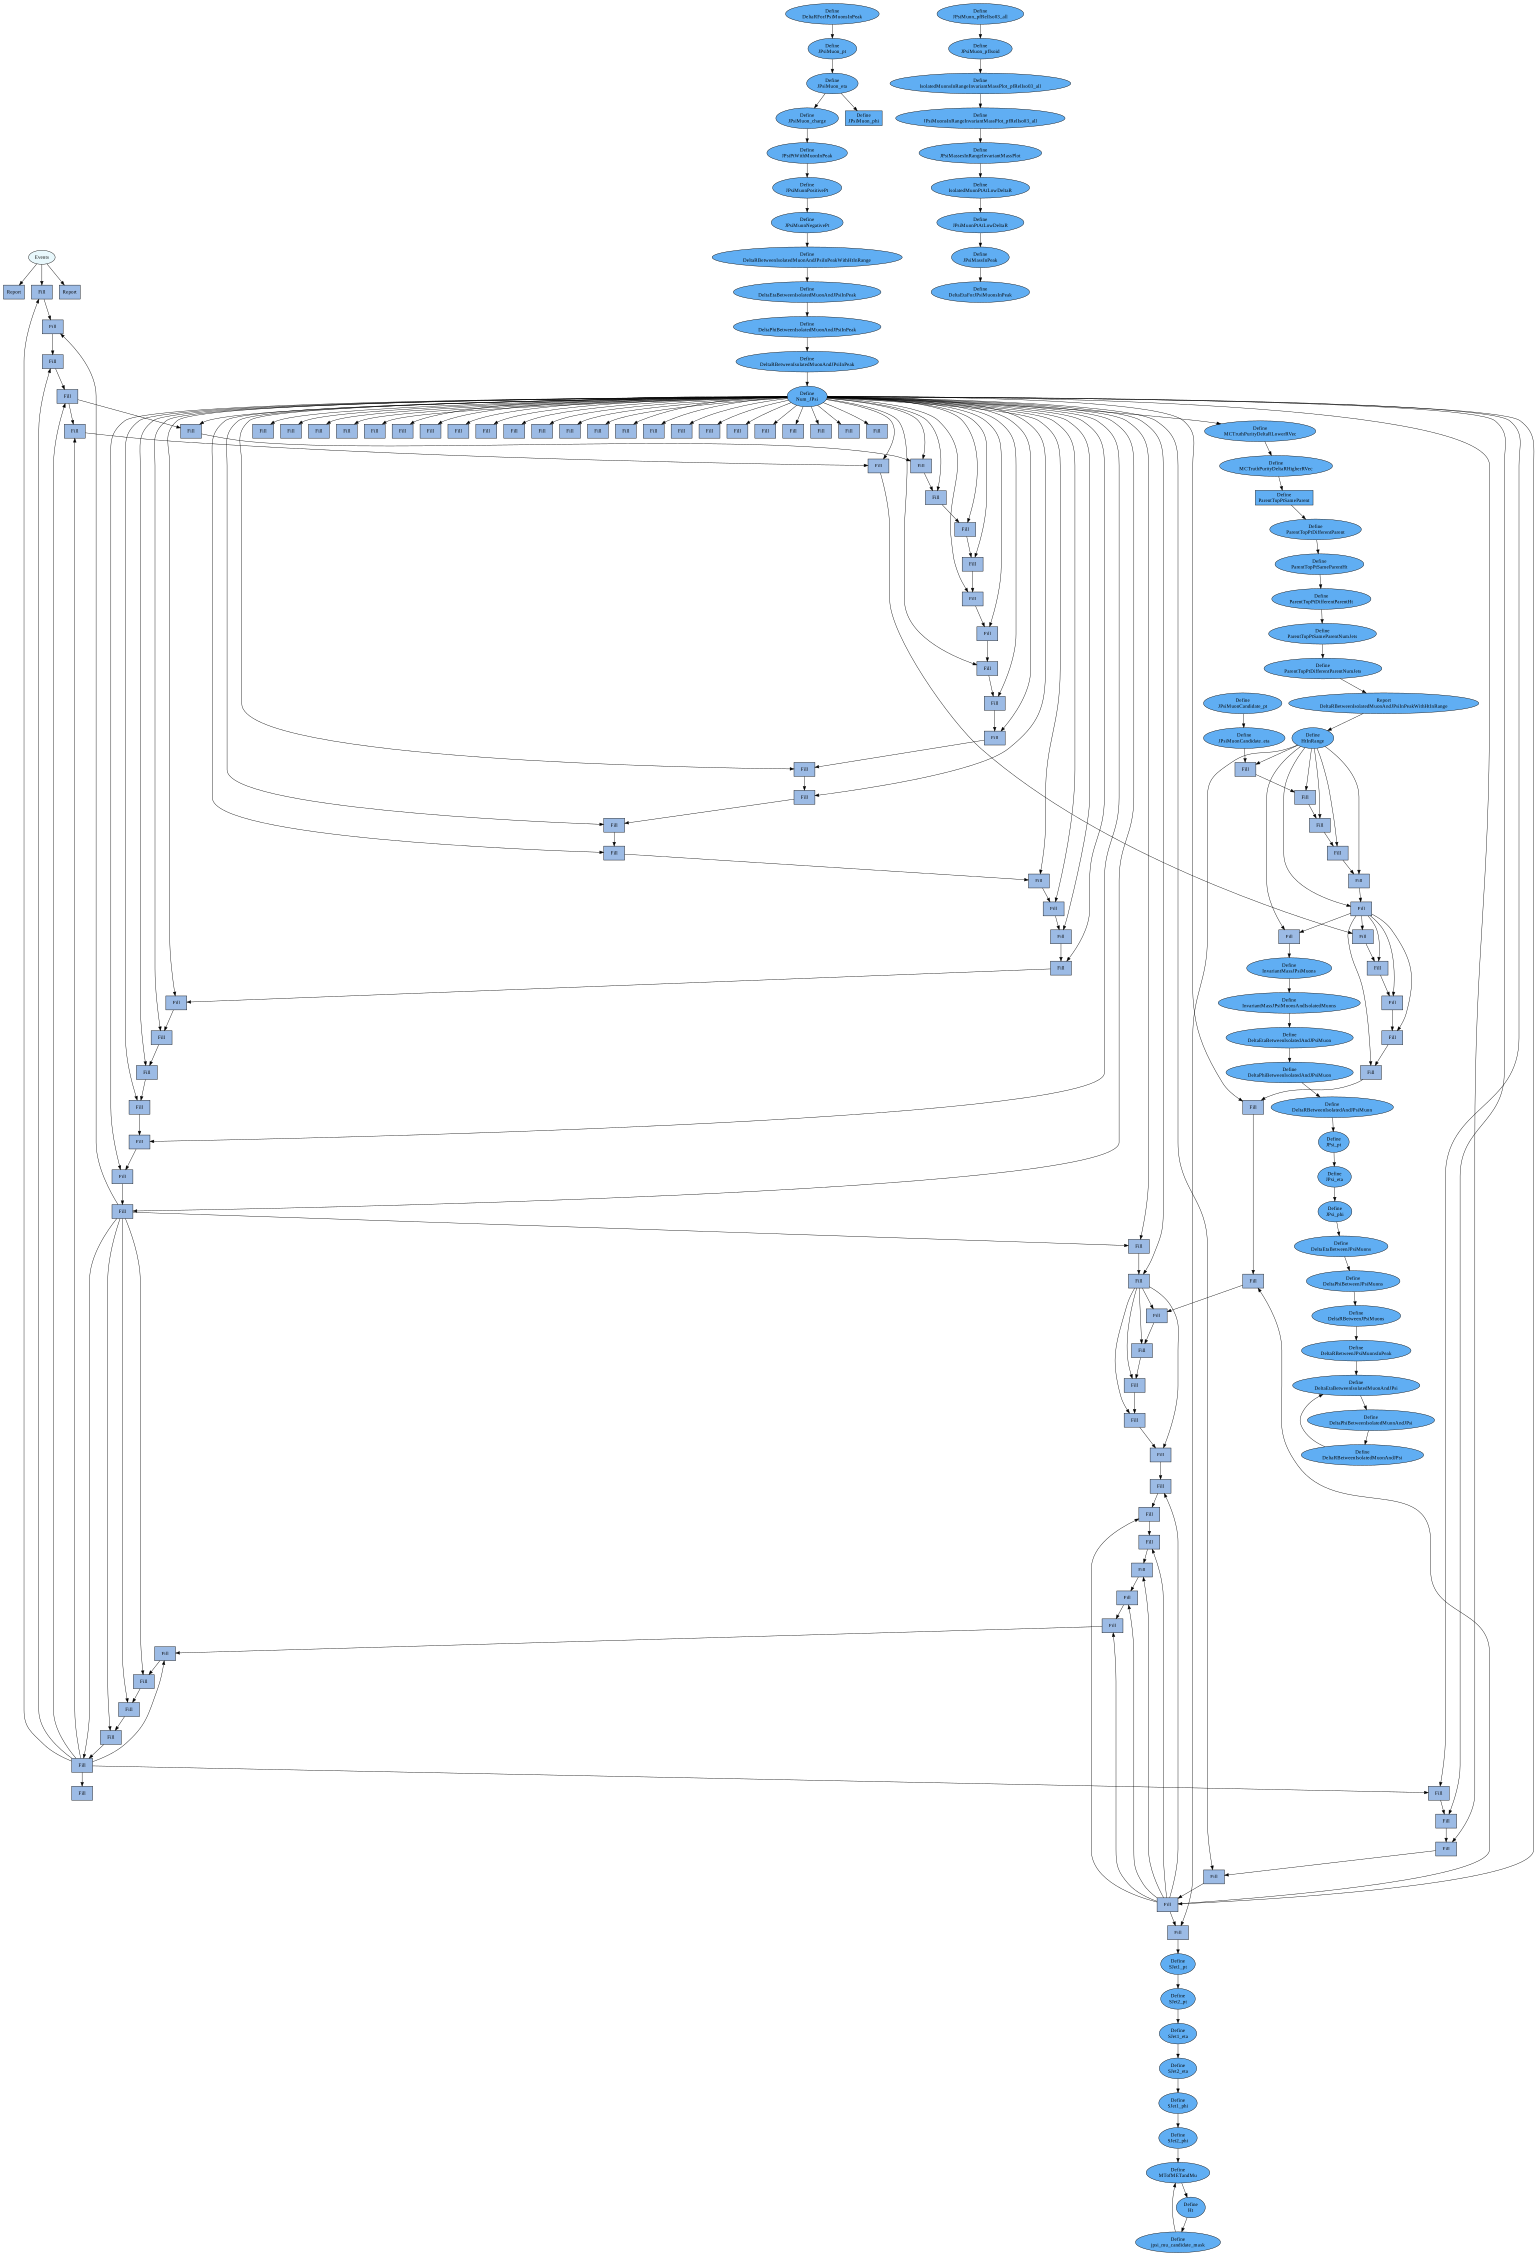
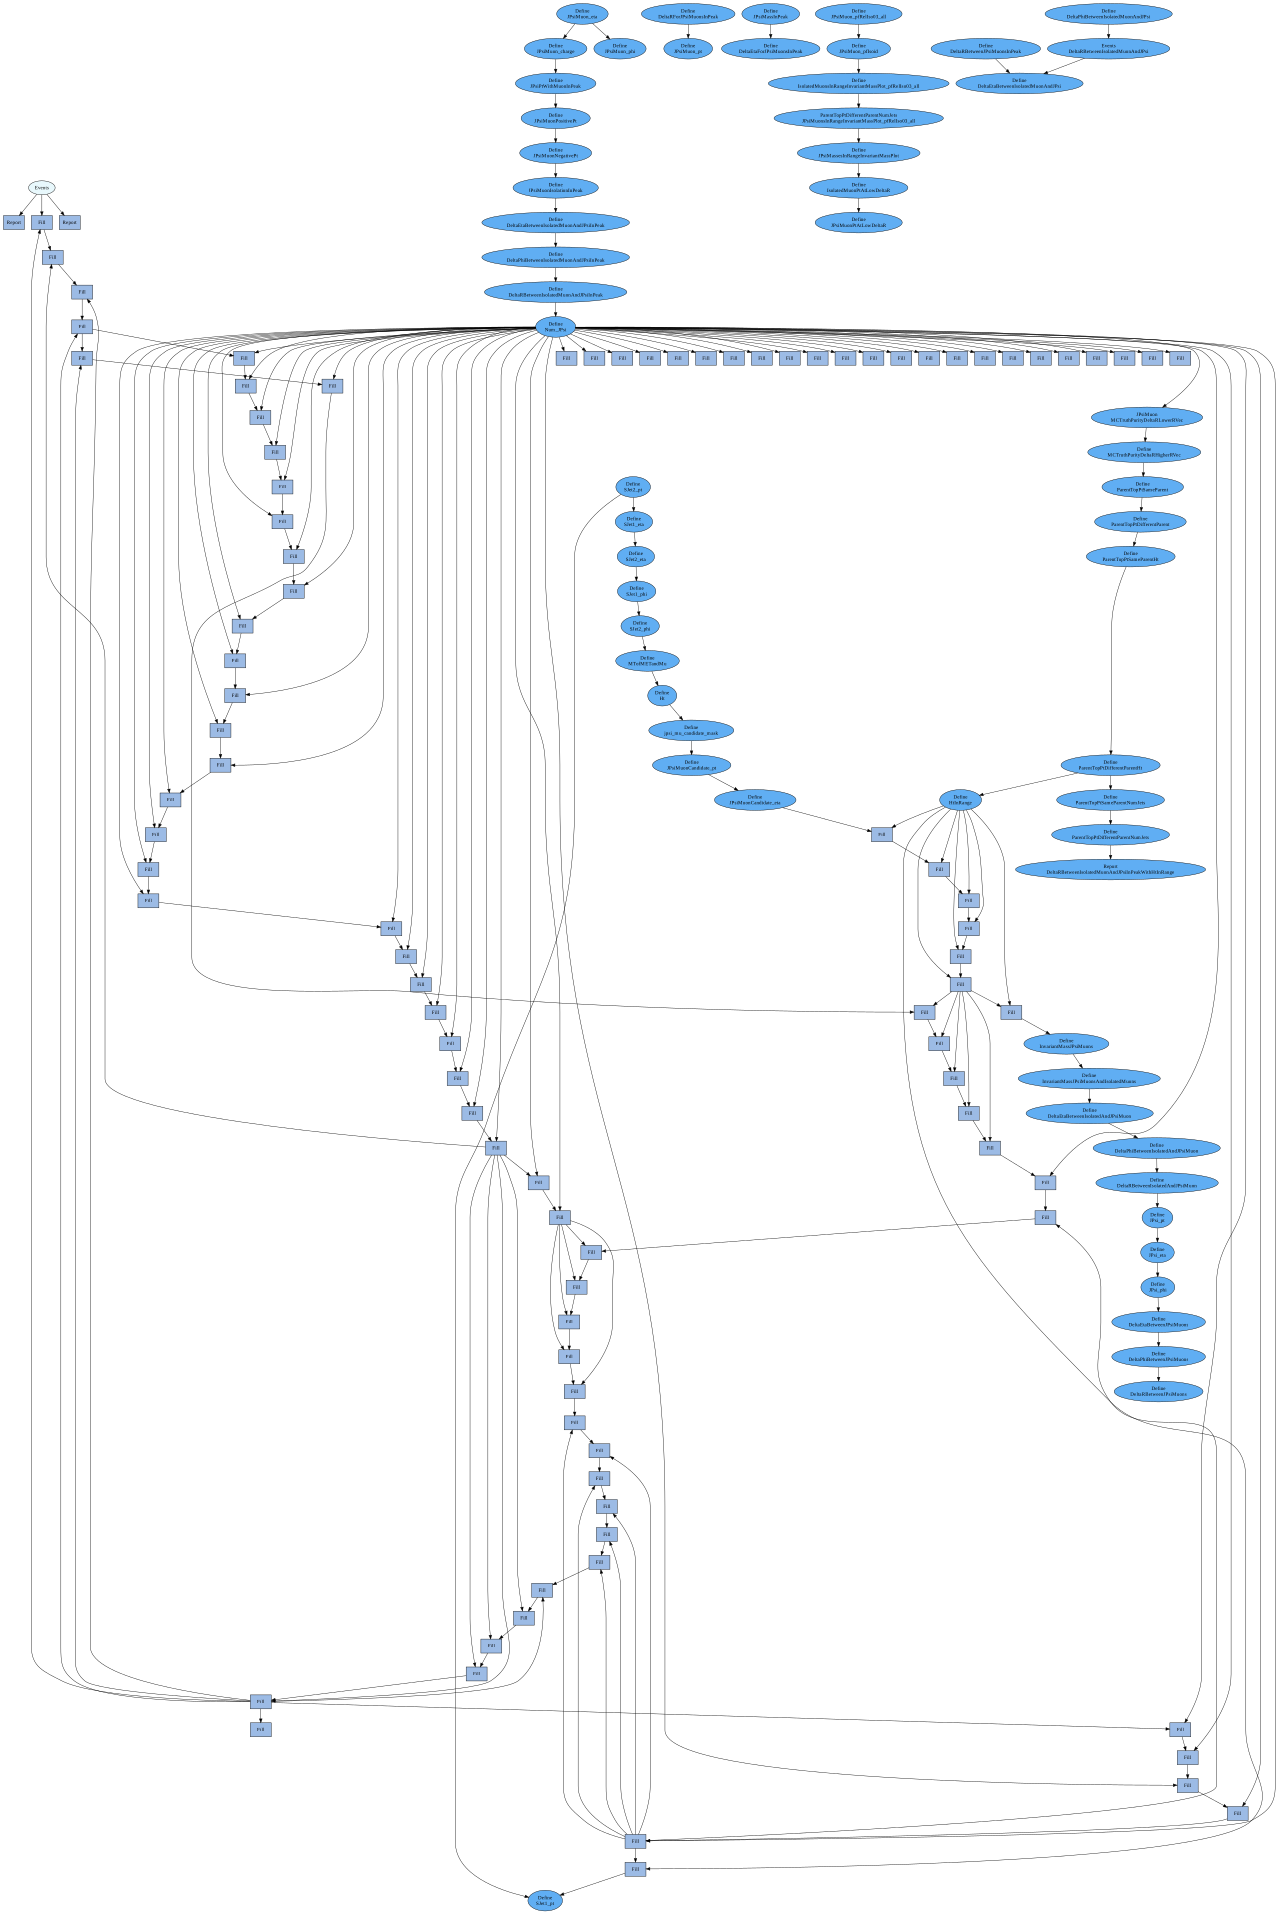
edge "Define JPsiMuon_pt" -> "Define JPsiMuon_eta": removed
node "Define JPsiMuon_phi": shape box -> ellipse
node "Define JPsiMuonsInRangeInvariantMassPlot_pfRelIso03_all": label "Define JPsiMuonsInRangeInvariantMassPlot_pfRelIso03_all" -> "ParentTopPtDifferentParentNumJets JPsiMuonsInRangeInvariantMassPlot_pfRelIso03_all"
edge "Define JPsiMuonPtAtLowDeltaR" -> "Define JPsiMassInPeak": removed
node "Define DeltaRBetweenIsolatedMuonAndJPsiInPeakWithHtInRange": label "Define DeltaRBetweenIsolatedMuonAndJPsiInPeakWithHtInRange" -> "Define JPsiMuonIsolationInPeak"
node "Define MCTruthPurityDeltaRLowerRVec": label "Define MCTruthPurityDeltaRLowerRVec" -> "JPsiMuon MCTruthPurityDeltaRLowerRVec"
node "Define ParentTopPtSameParent": shape box -> ellipse
edge "Report DeltaRBetweenIsolatedMuonAndJPsiInPeakWithHtInRange" -> "Define HtInRange": now "Define ParentTopPtDifferentParentHt" -> "Define HtInRange"
edge "Define DeltaRBetweenJPsiMuons" -> "Define DeltaRBetweenJPsiMuonsInPeak": removed
edge "Define DeltaEtaBetweenIsolatedMuonAndJPsi" -> "Define DeltaPhiBetweenIsolatedMuonAndJPsi": removed
node "Define DeltaRBetweenIsolatedMuonAndJPsi": label "Define DeltaRBetweenIsolatedMuonAndJPsi" -> "Events DeltaRBetweenIsolatedMuonAndJPsi"
edge "Define SJet1_pt" -> "Define SJet2_pt": reversed
edge "Define jpsi_mu_candidate_mask" -> "Define MTofMETandMu": now "Define jpsi_mu_candidate_mask" -> "Define JPsiMuonCandidate_pt"
